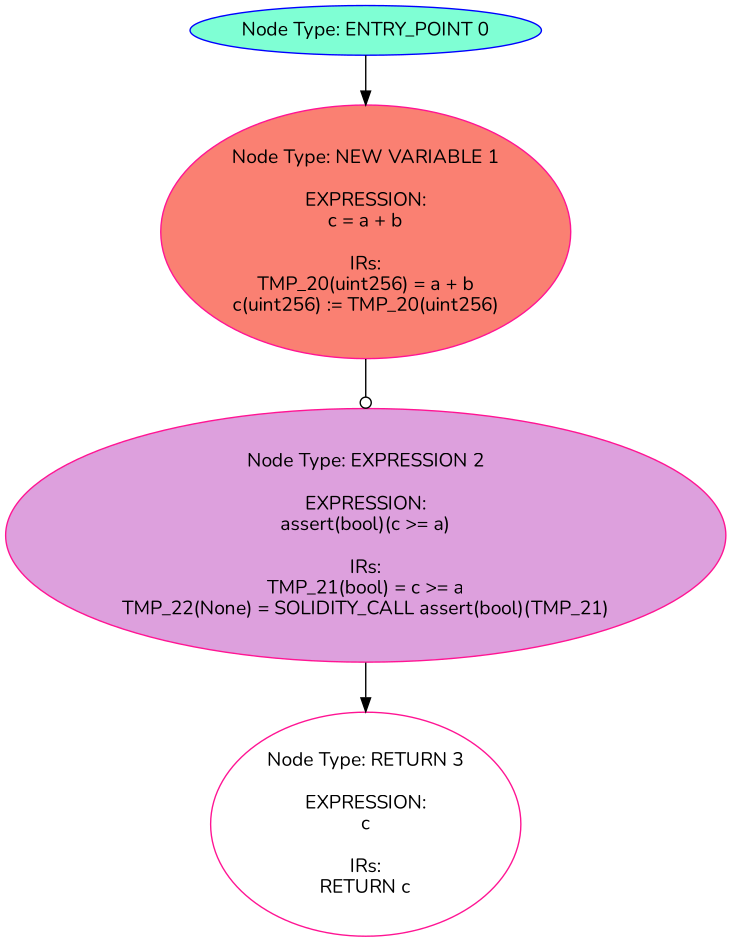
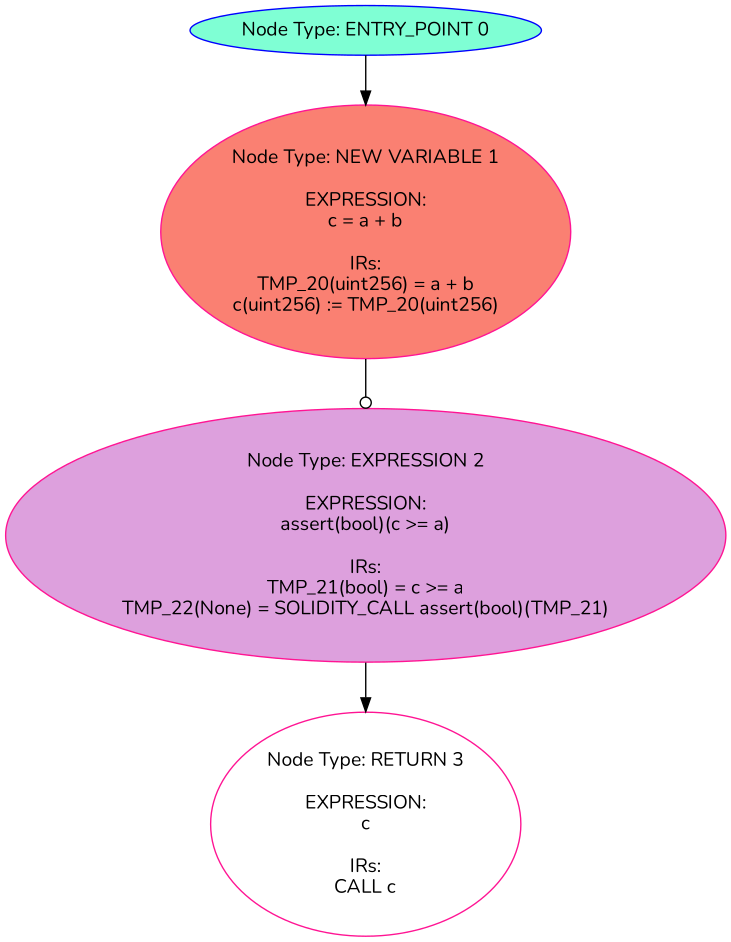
node "Node Type: RETURN 3 EXPRESSION: c IRs: RETURN c": label "Node Type: RETURN 3 EXPRESSION: c IRs: RETURN c" -> "Node Type: RETURN 3 EXPRESSION: c IRs: CALL c"
